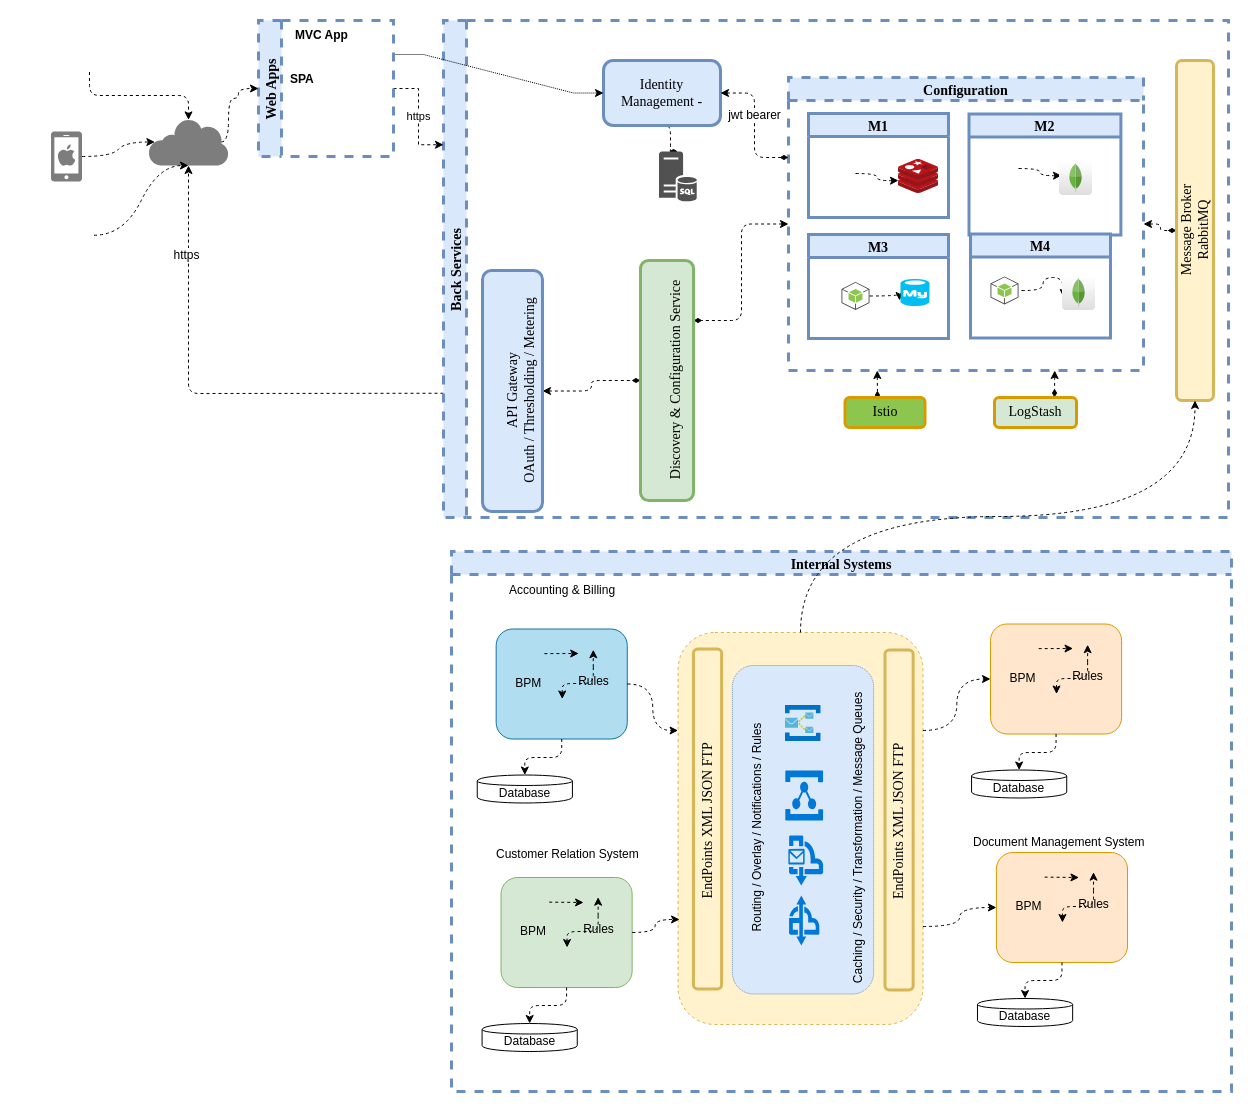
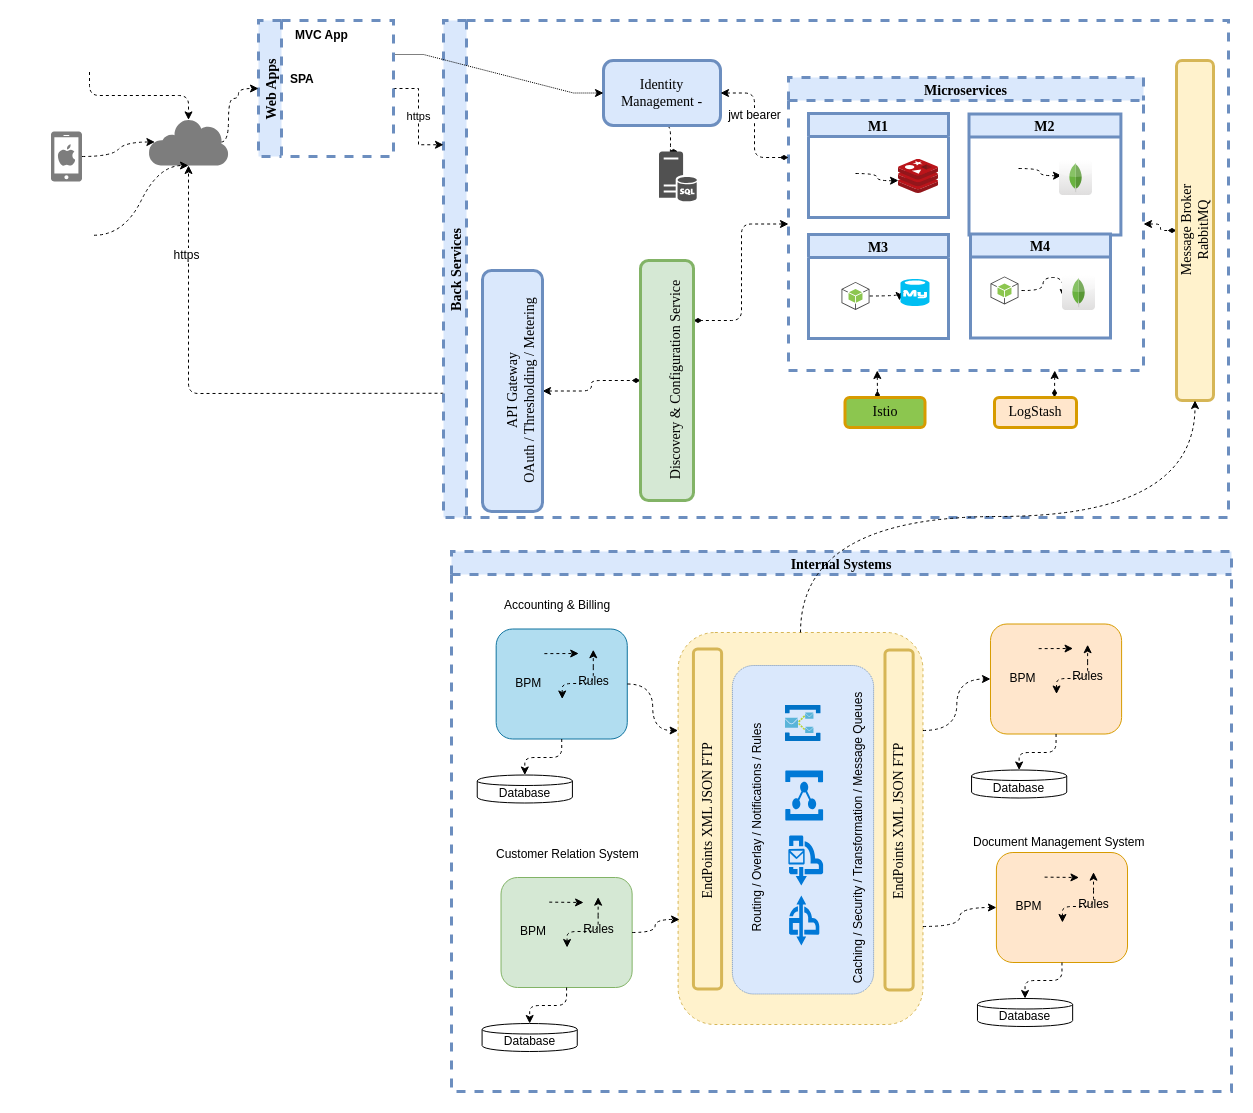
node "Configuration": label "Configuration" -> "Microservices"
node "LogStash": fillcolor #d5e8d4 -> #ffe6cc
node "Accounting & Billing": moved (567, 591) -> (562, 606)
